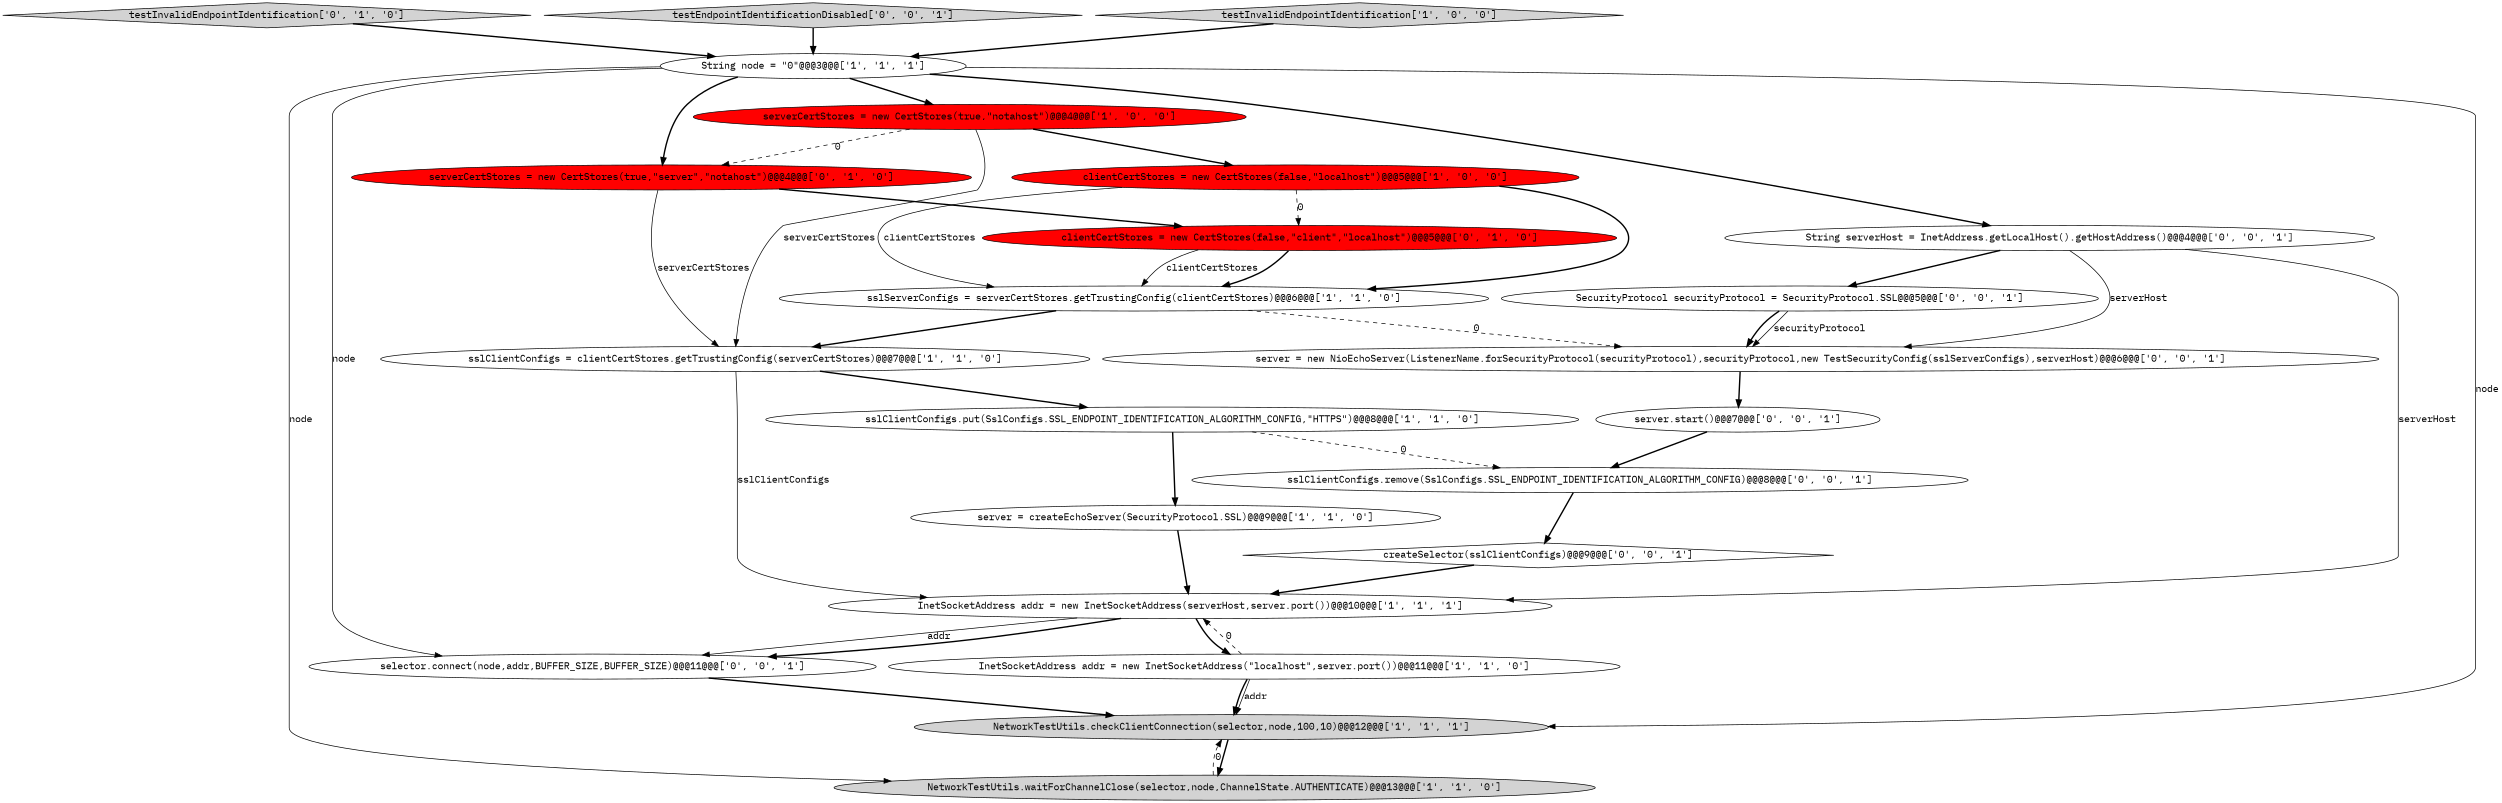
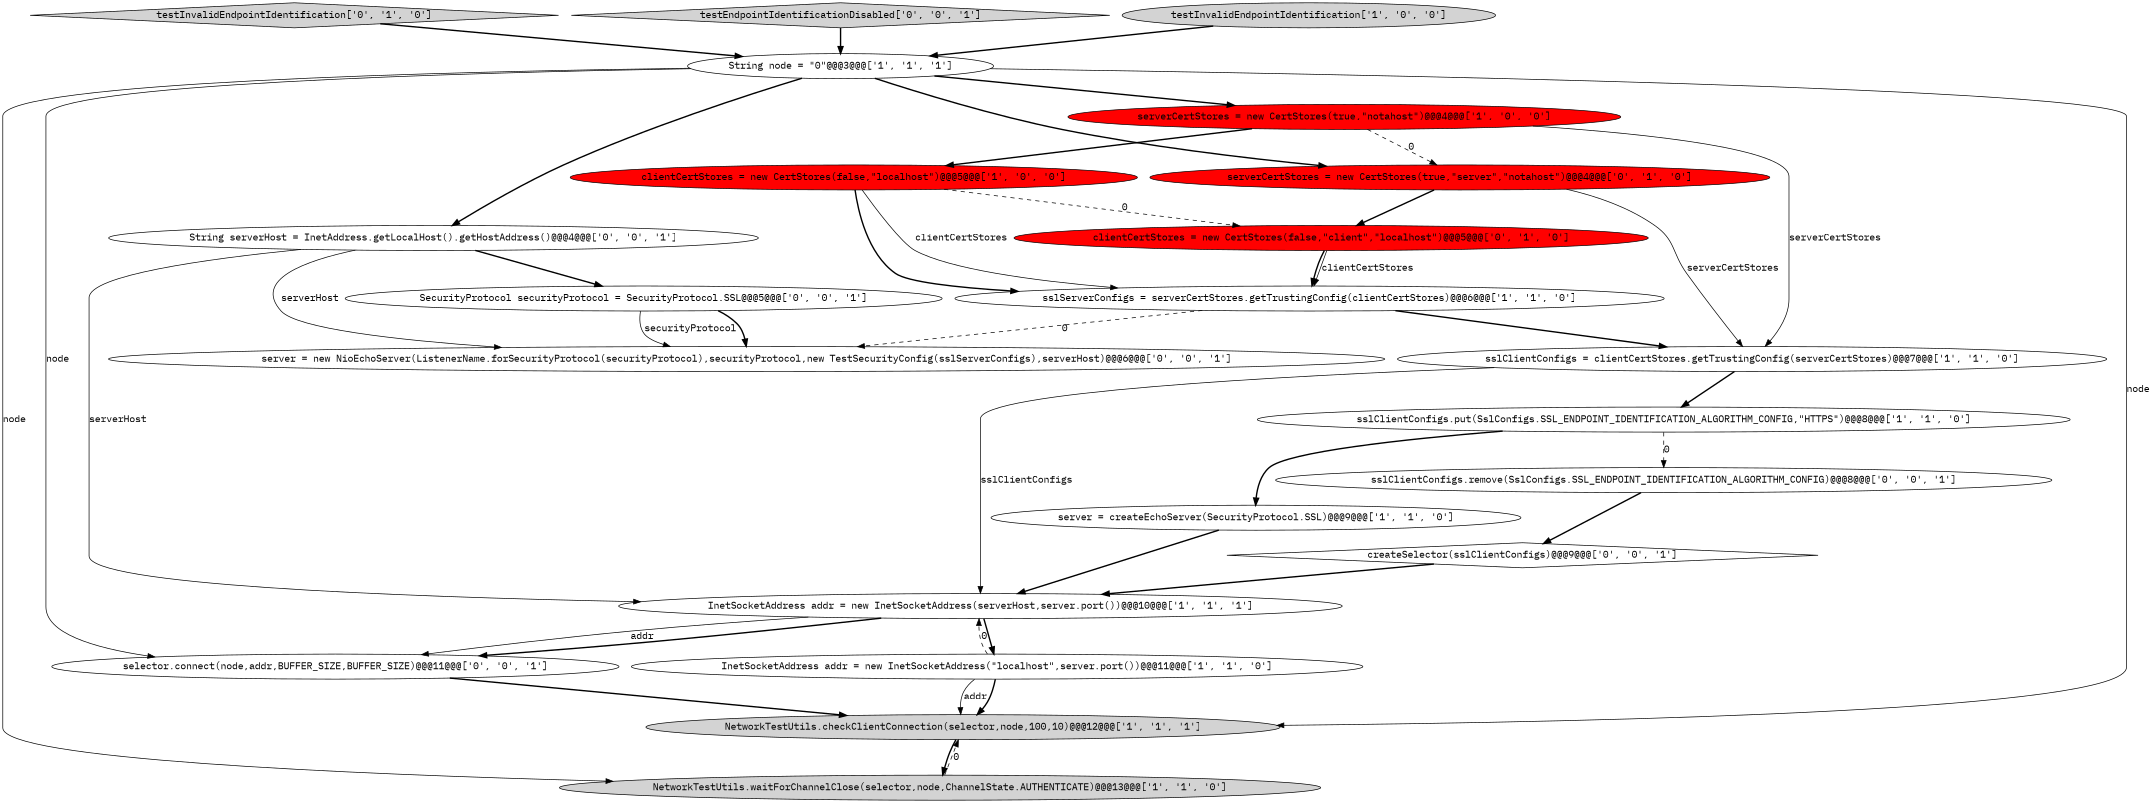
node "testInvalidEndpointIdentification['1', '0', '0']": shape diamond -> ellipse
node "server.start()@@@7@@@['0', '0', '1']": removed
